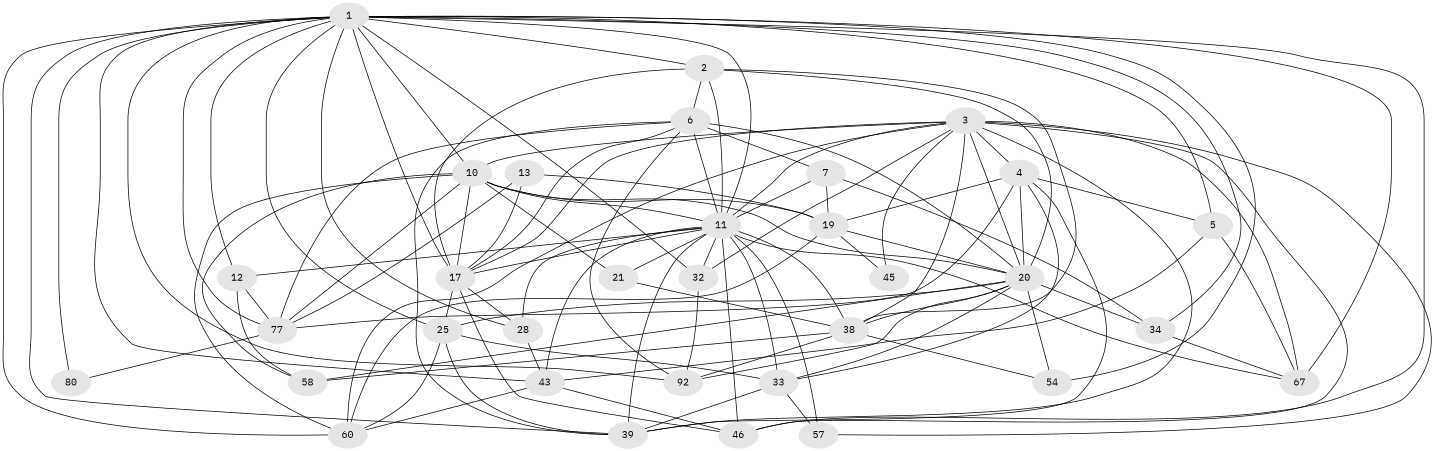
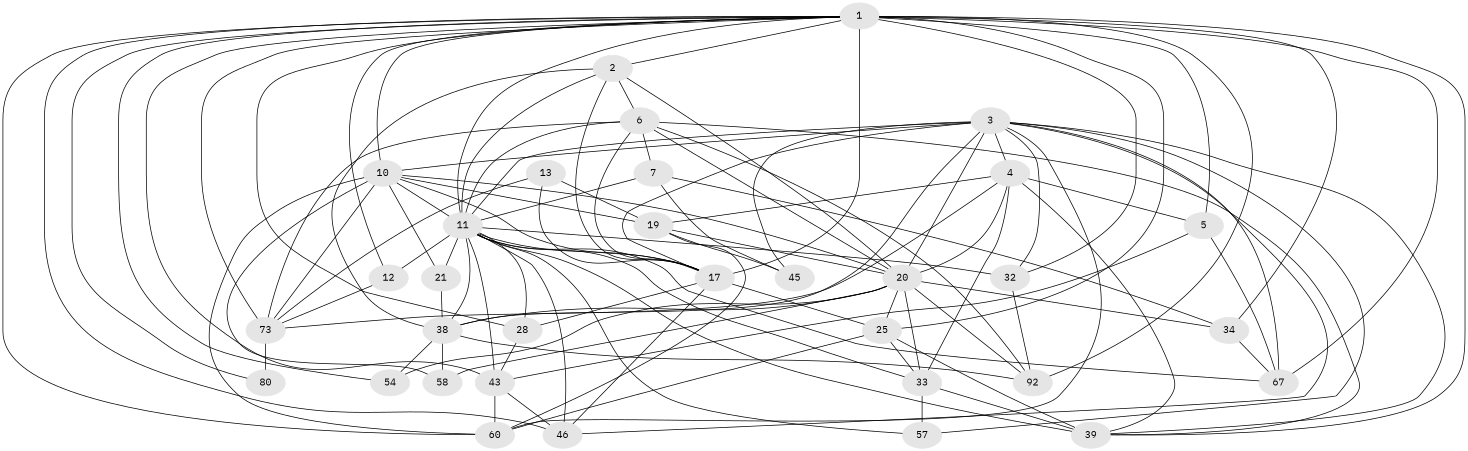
edge "7" -- "19": now "7" -- "45"
node "77": label "77" -> "73"
edge "12" -- "58": removed
